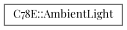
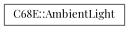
node "C78E::AmbientLight": label "C78E::AmbientLight" -> "C68E::AmbientLight"
